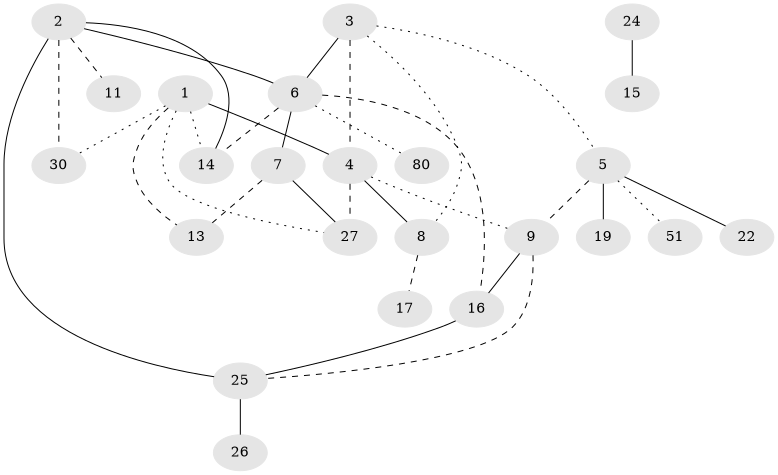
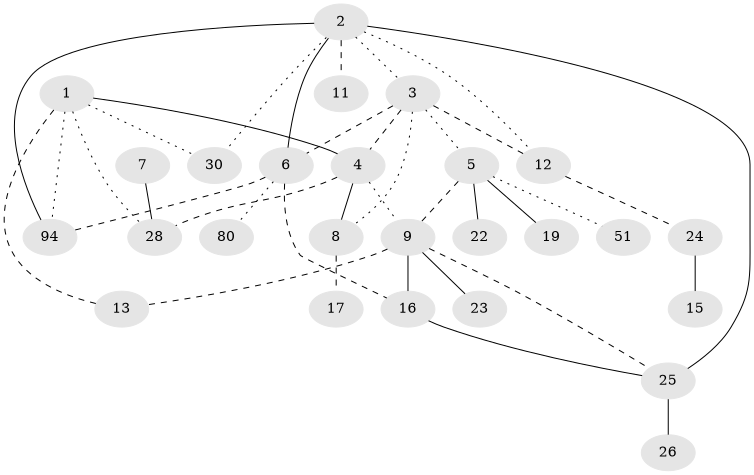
edge "3" -- "6": style solid -> dashed
edge "2" -- "3": added
edge "2" -- "30": style dashed -> dotted
edge "6" -- "7": removed
node "14": label "14" -> "94"
node "12": added
edge "7" -- "13": now "9" -- "13"
node "27": label "27" -> "28"
node "23": added
